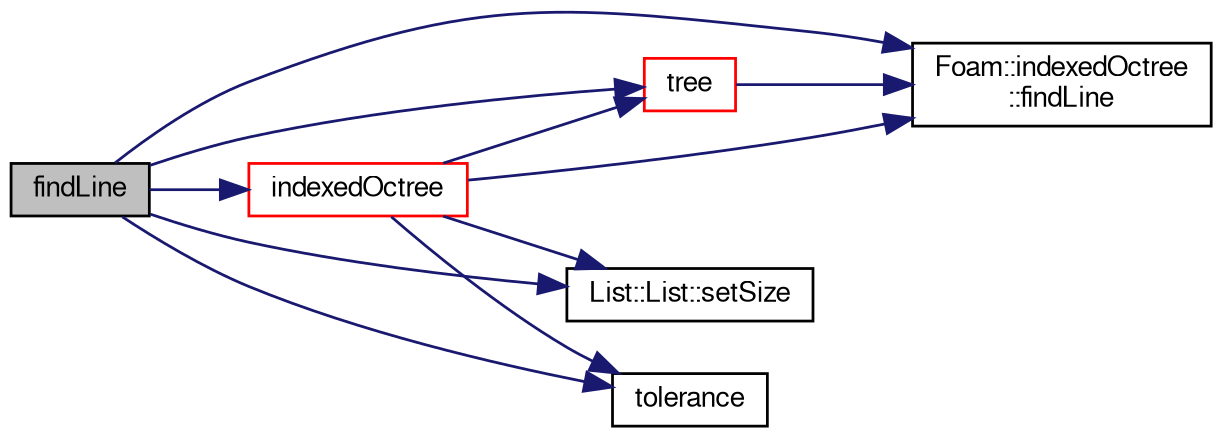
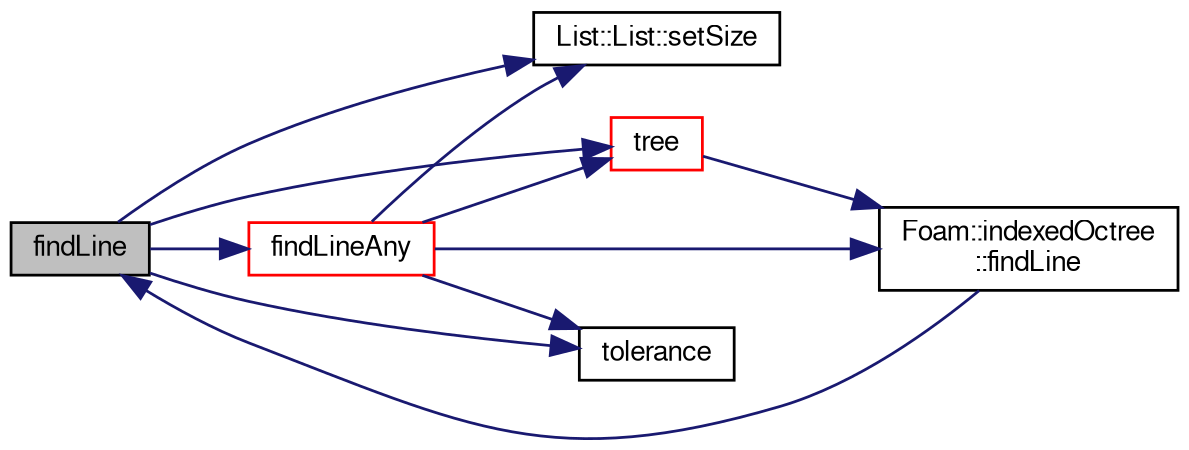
edge "findLine" -> "Foam::indexedOctree ::findLine": reversed
node "indexedOctree": label "indexedOctree" -> "findLineAny"
